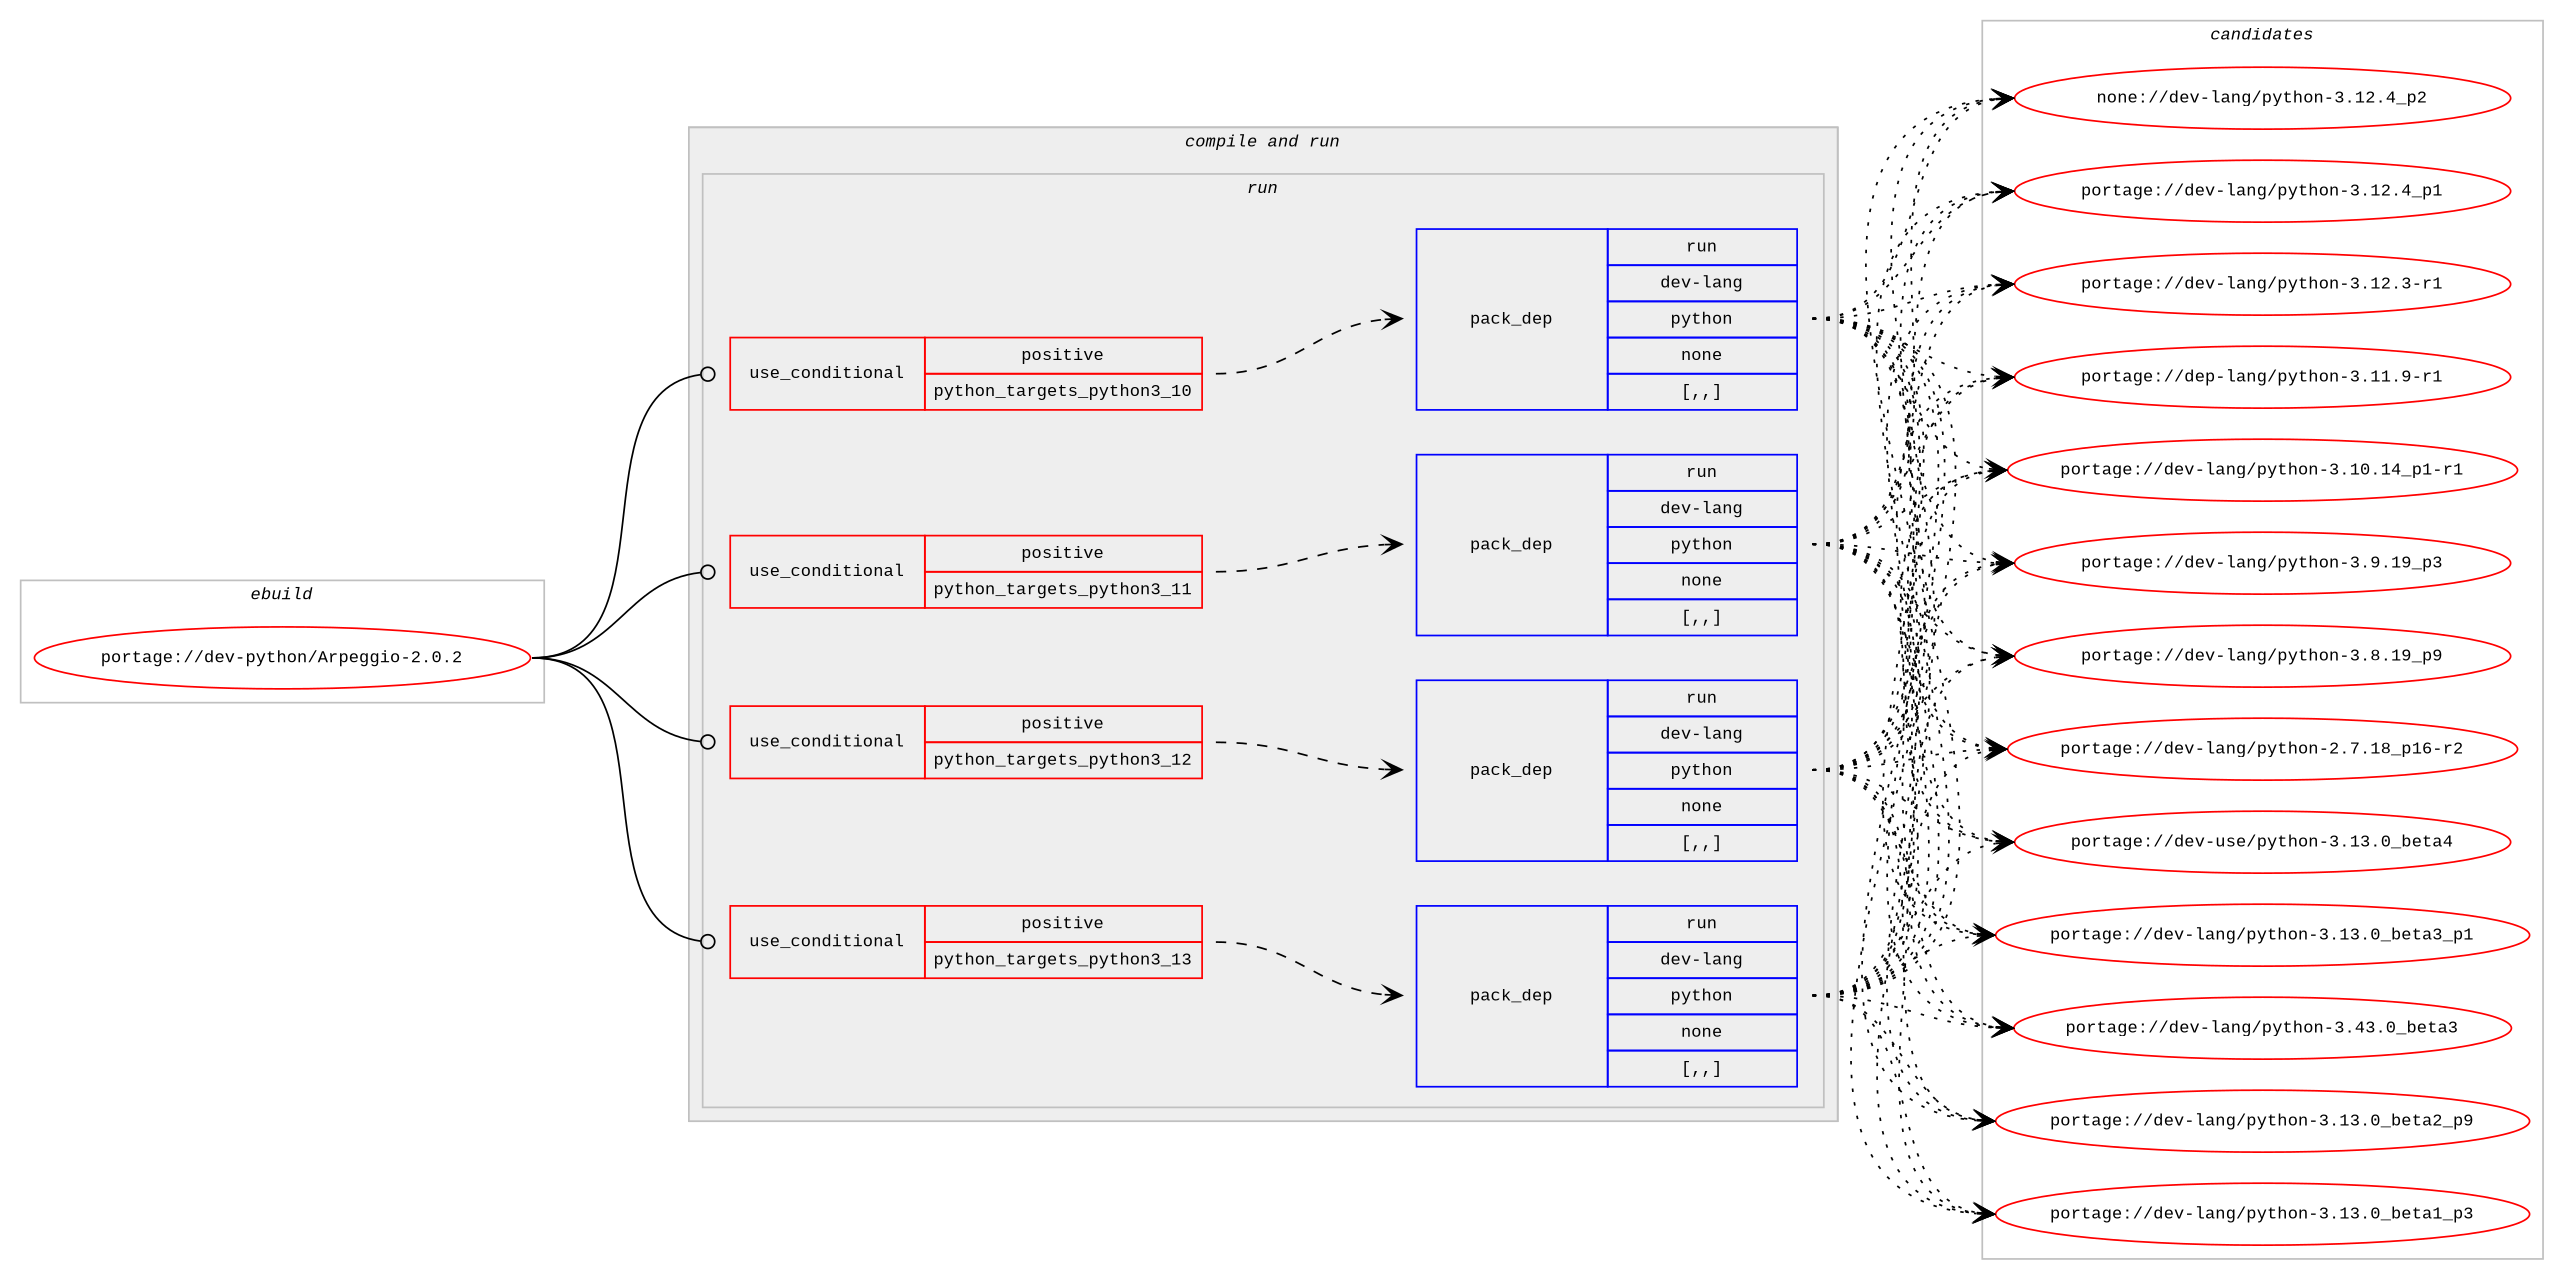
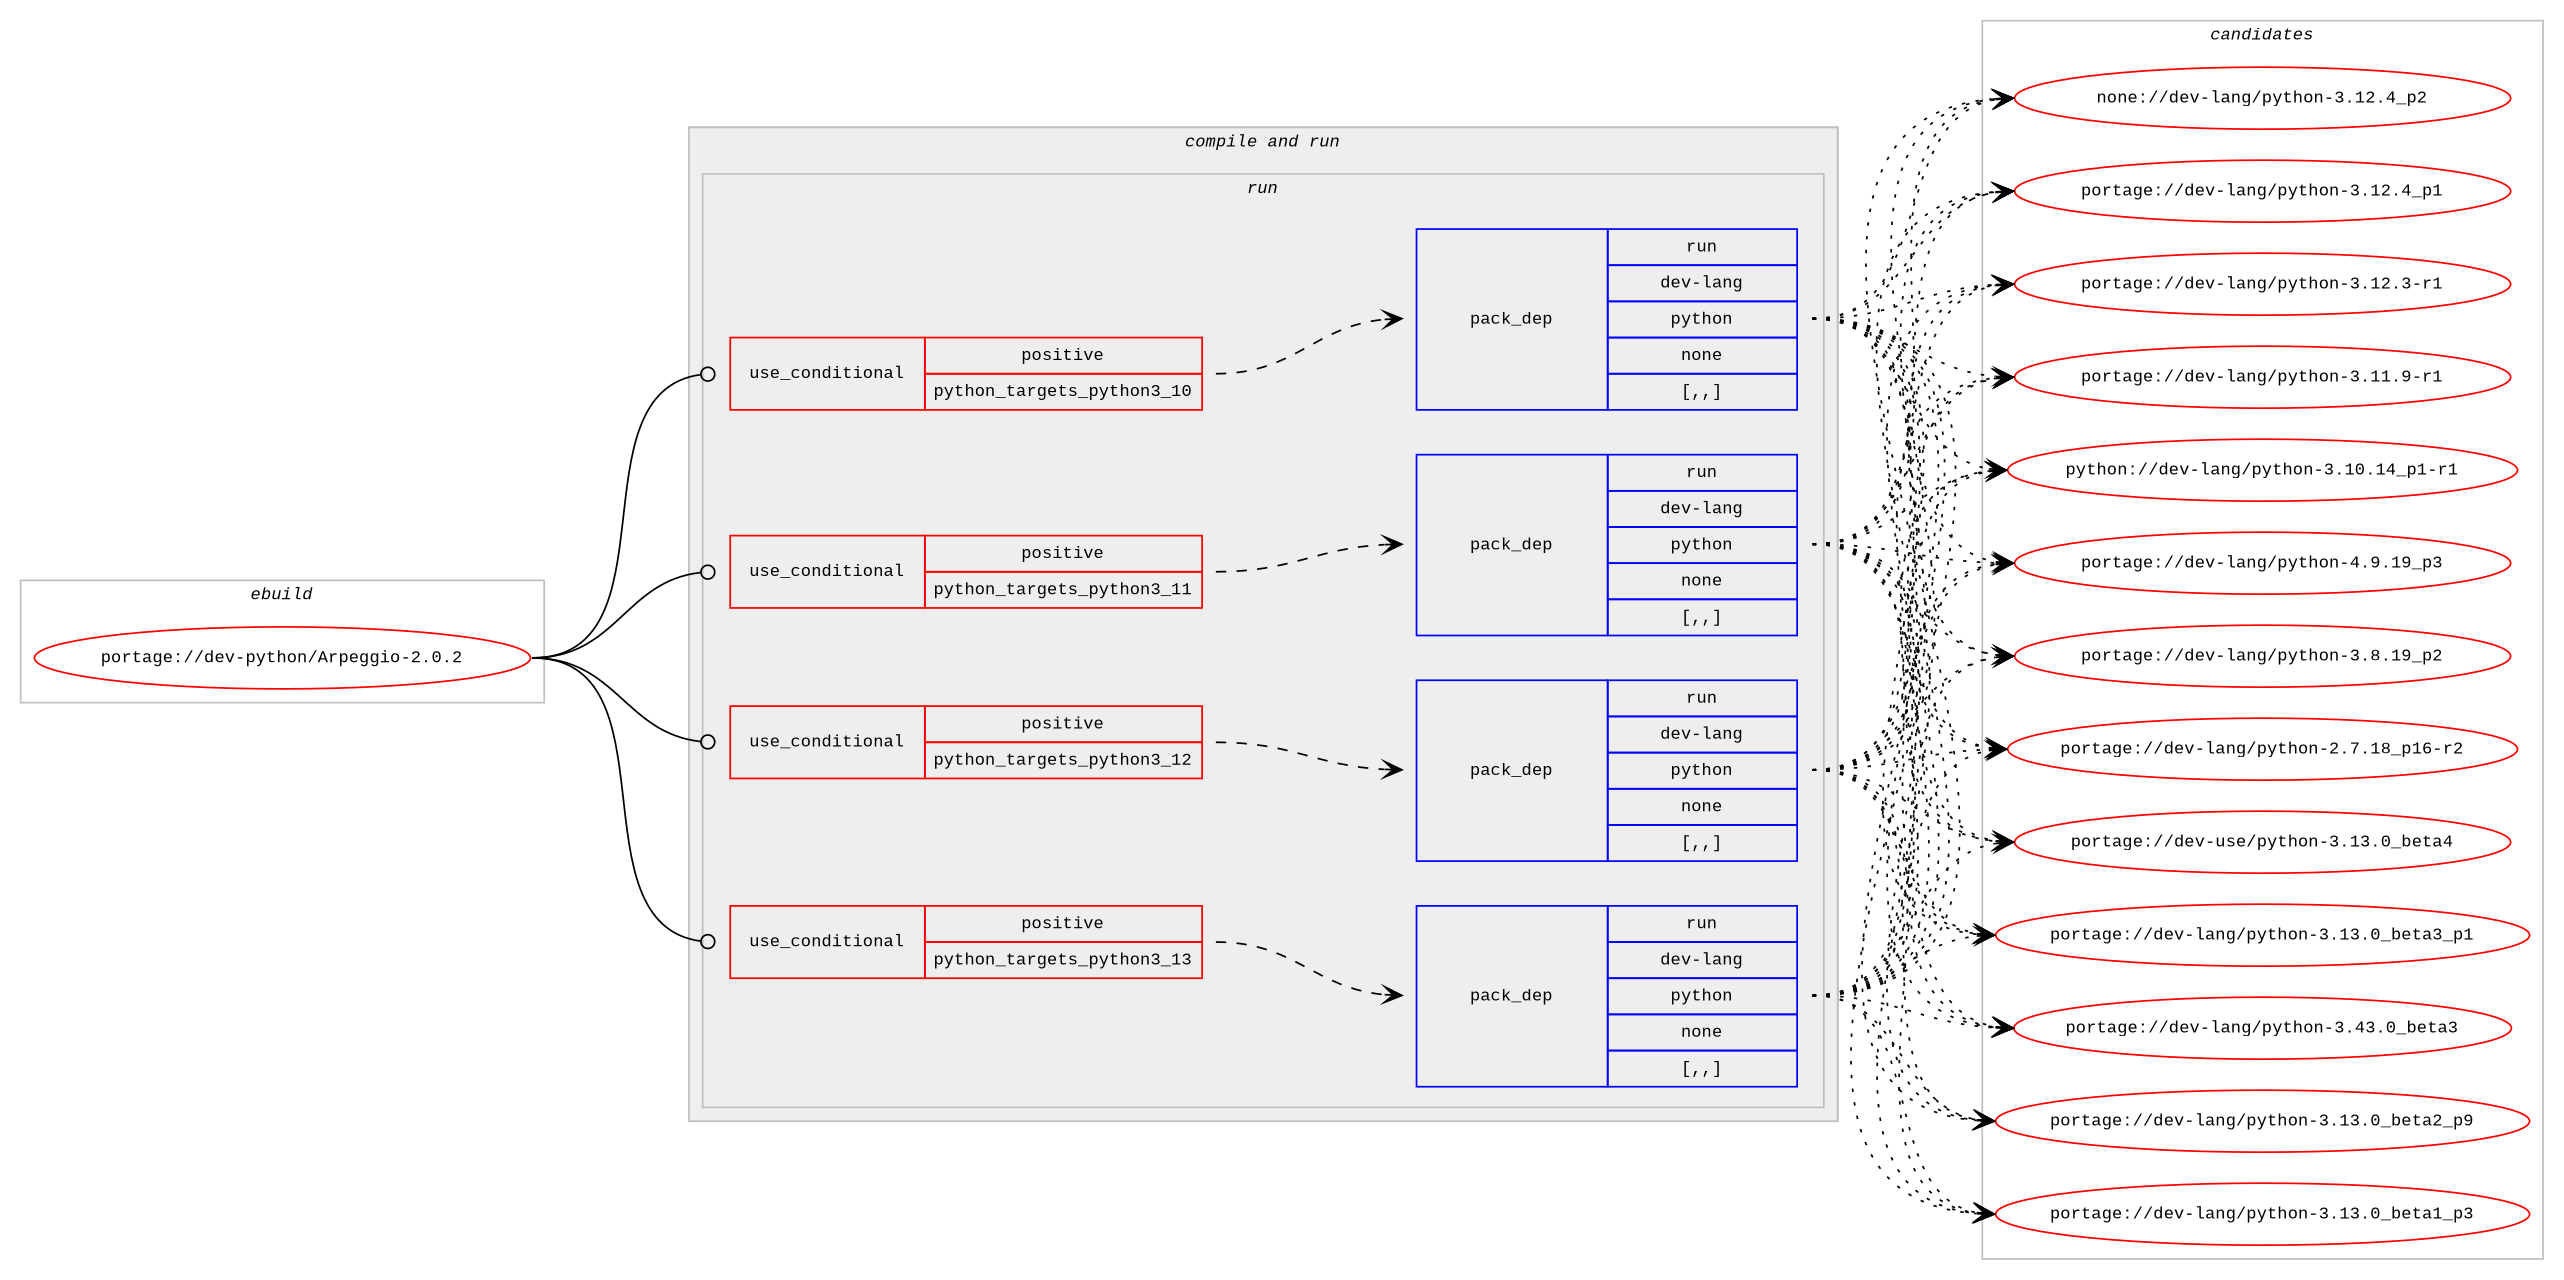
node "portage://dep-lang/python-3.11.9-r1": label "portage://dep-lang/python-3.11.9-r1" -> "portage://dev-lang/python-3.11.9-r1"
node "portage://dev-lang/python-3.10.14_p1-r1": label "portage://dev-lang/python-3.10.14_p1-r1" -> "python://dev-lang/python-3.10.14_p1-r1"
node "portage://dev-lang/python-3.9.19_p3": label "portage://dev-lang/python-3.9.19_p3" -> "portage://dev-lang/python-4.9.19_p3"
node "portage://dev-lang/python-3.8.19_p9": label "portage://dev-lang/python-3.8.19_p9" -> "portage://dev-lang/python-3.8.19_p2"
